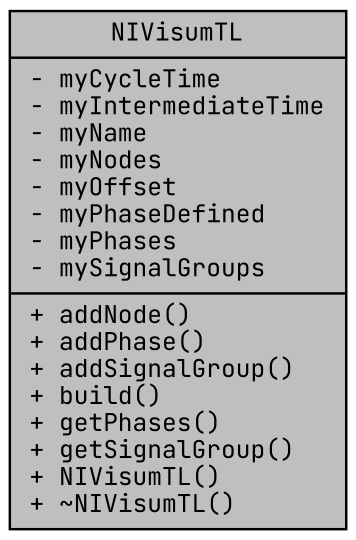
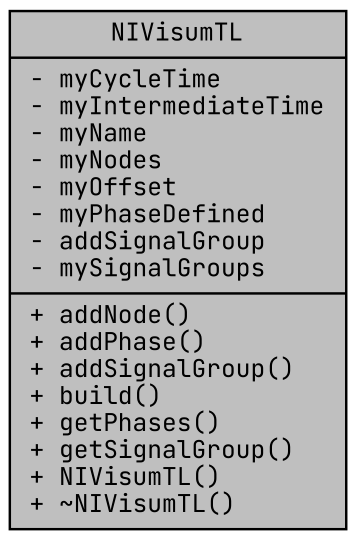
node "NIVisumTL": text "- myPhases" -> "- addSignalGroup"
